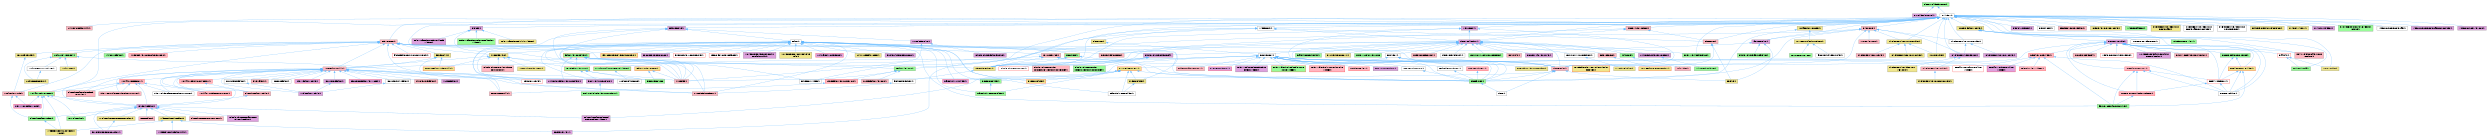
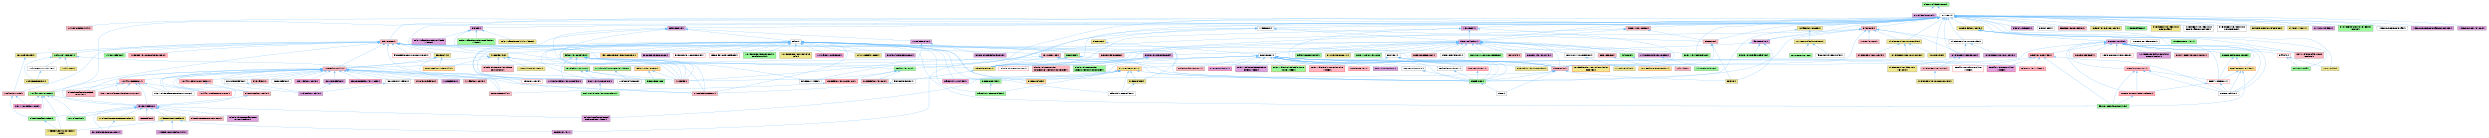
node "MovieSceneDirectorBlueprint ConditionUtils.h": fillcolor plum -> palegreen
node "UMGEditorModule.h": added
